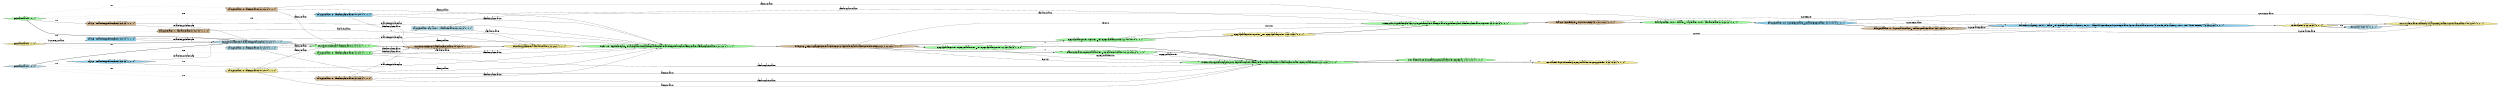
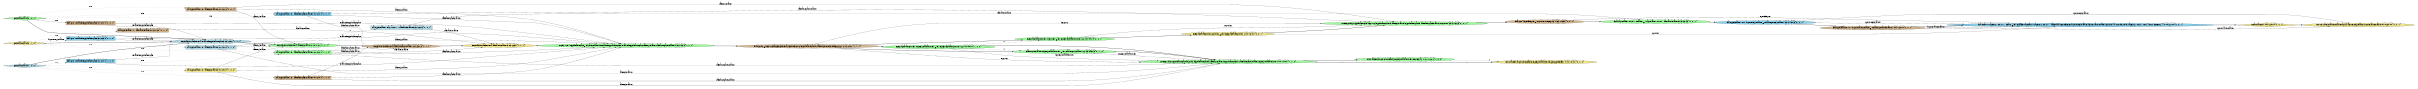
node "return null@@@23@@@['0', '0', '1']": removed
node "final byte(( serializedKeyAndNamespace@@@2@@@['1', '0', '0']": shape diamond -> box
